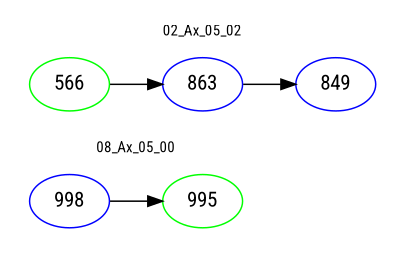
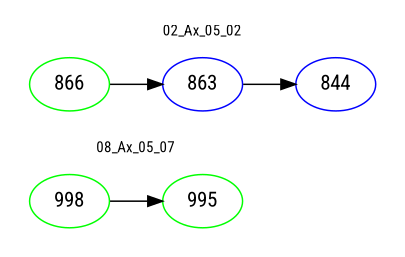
node "566": label "566" -> "866"
node "849": label "849" -> "844"
cluster "08_Ax_05_00": label "08_Ax_05_00" -> "08_Ax_05_07"
node "998": color blue -> green
